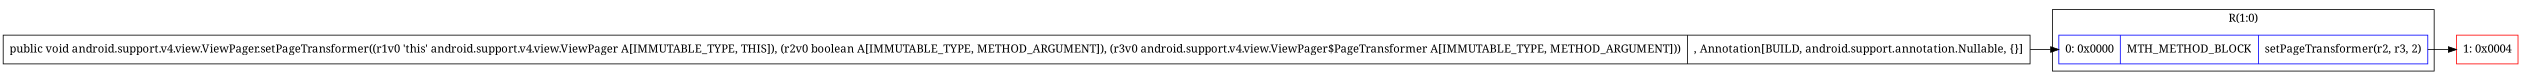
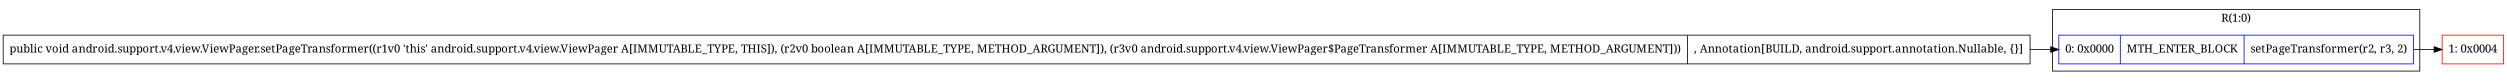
node "0: 0x0000": text "MTH_METHOD_BLOCK" -> "MTH_ENTER_BLOCK"
